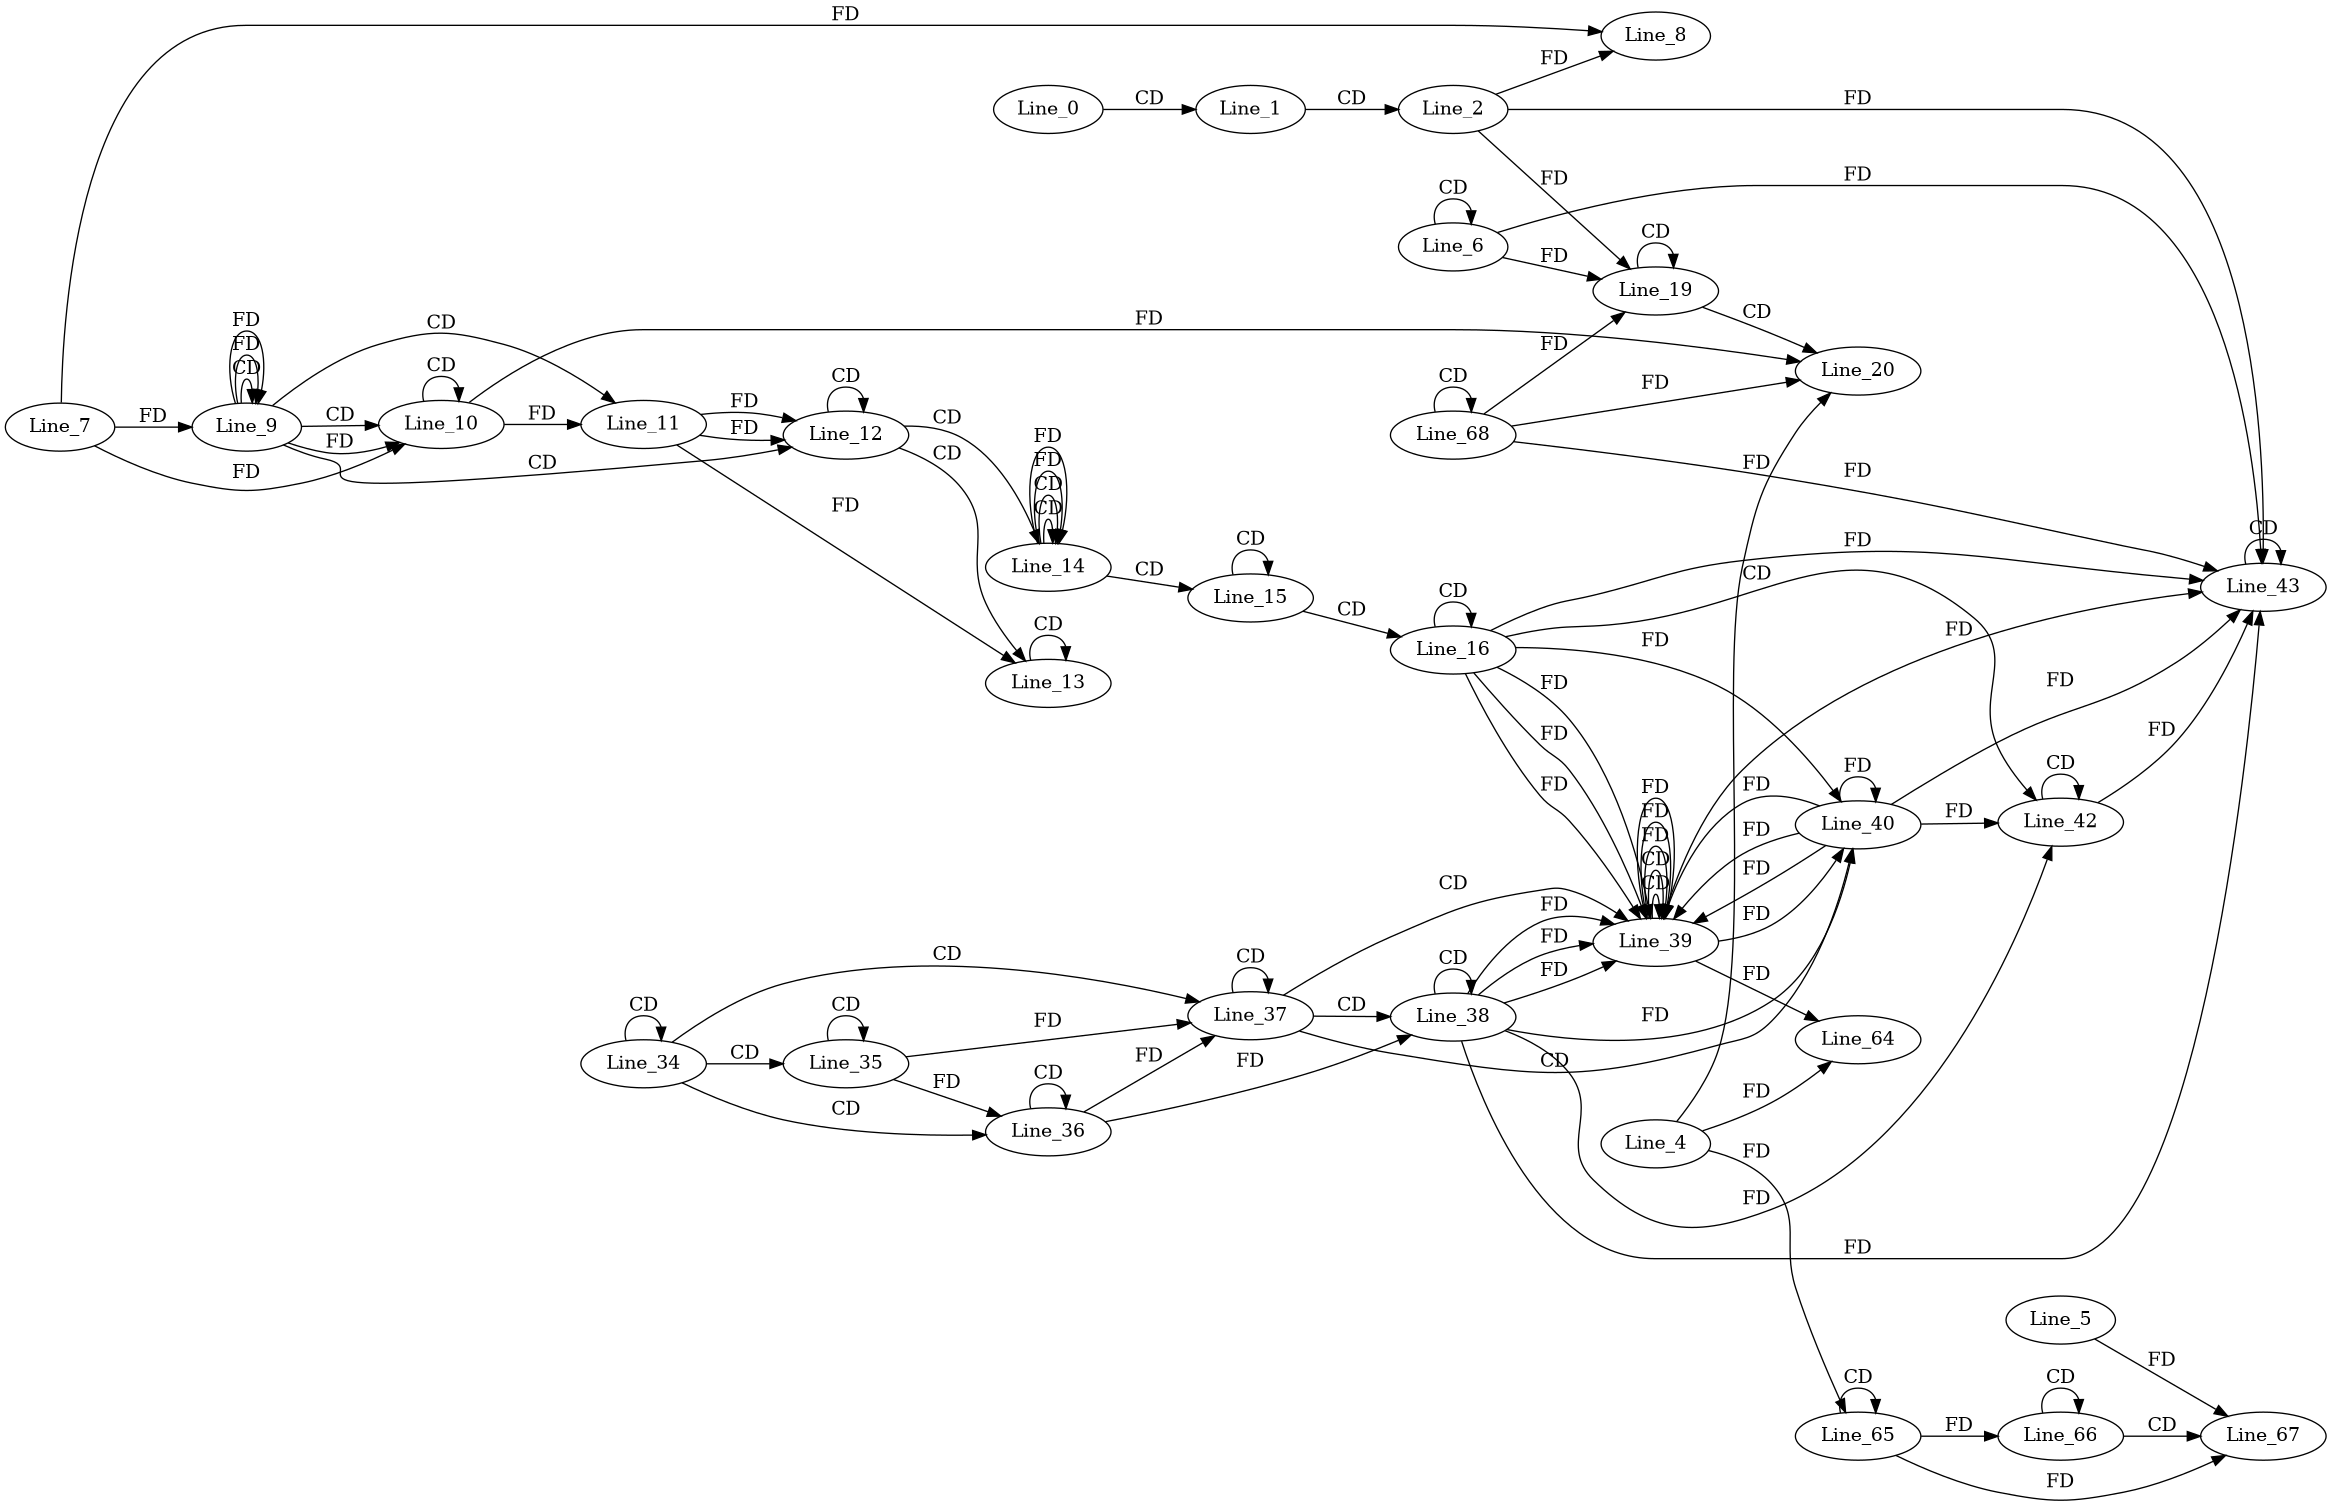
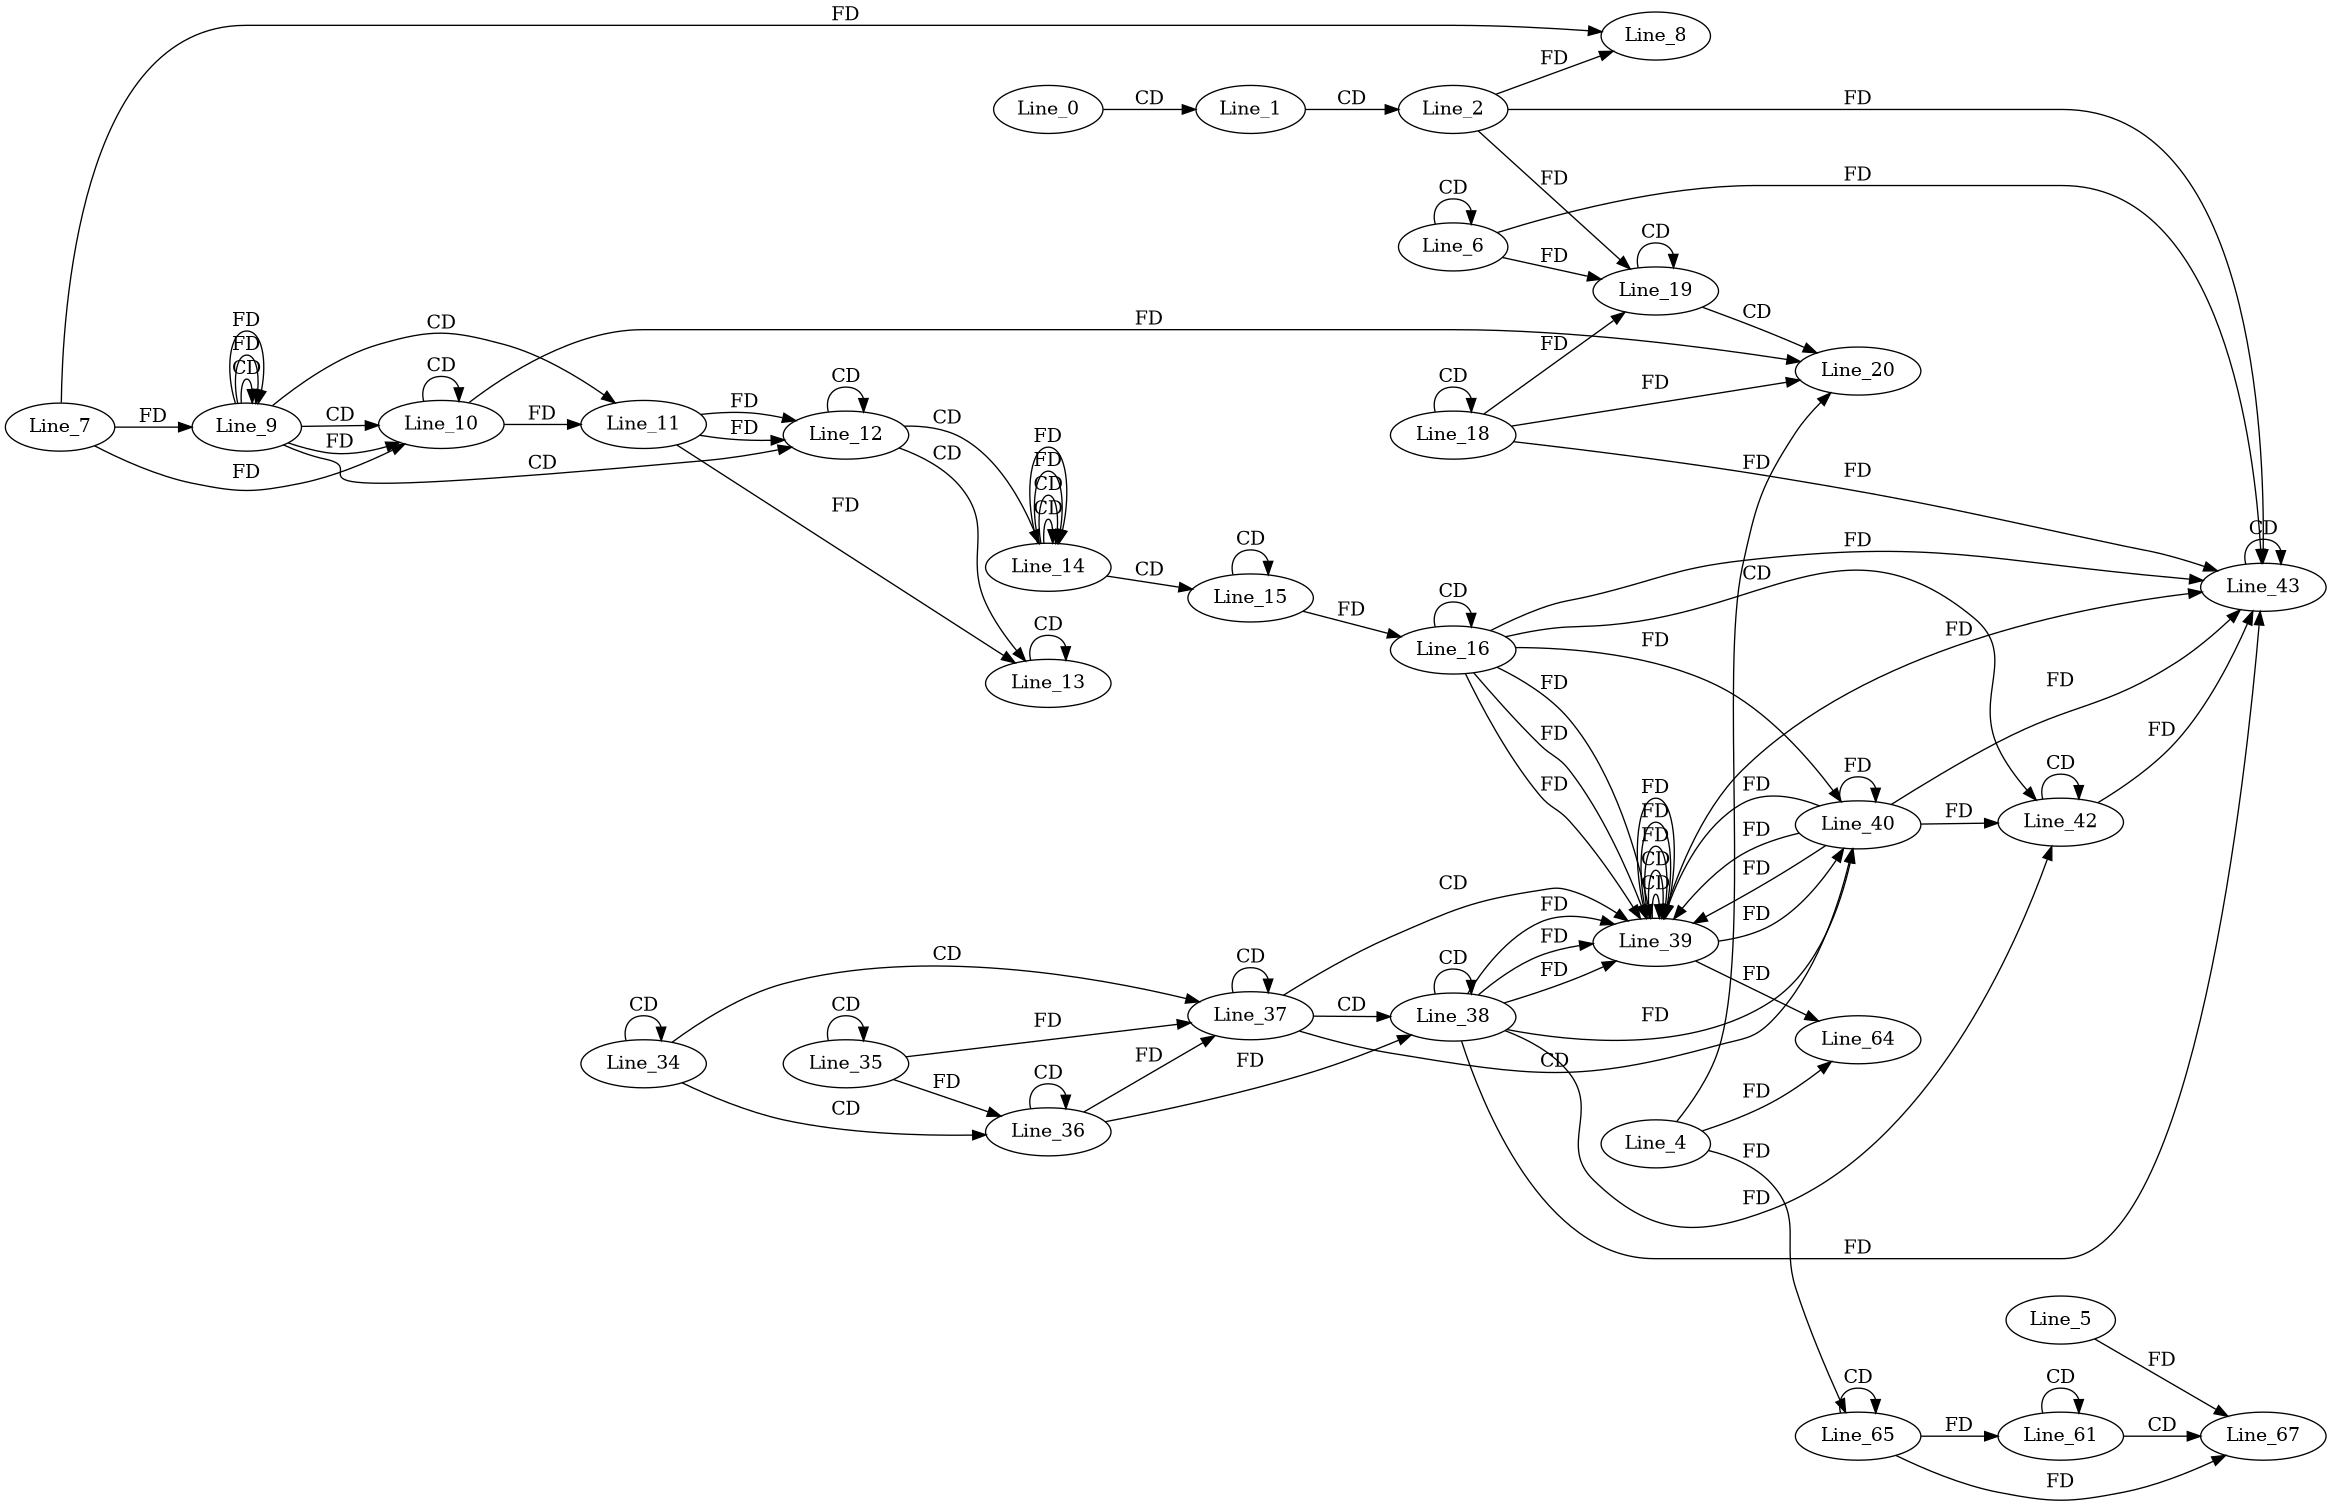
node "Line_68": label "Line_68" -> "Line_18"
edge "Line_15" -> "Line_16": label "CD" -> "FD"
edge "Line_34" -> "Line_35": removed, label "CD"
node "Line_66": label "Line_66" -> "Line_61"
